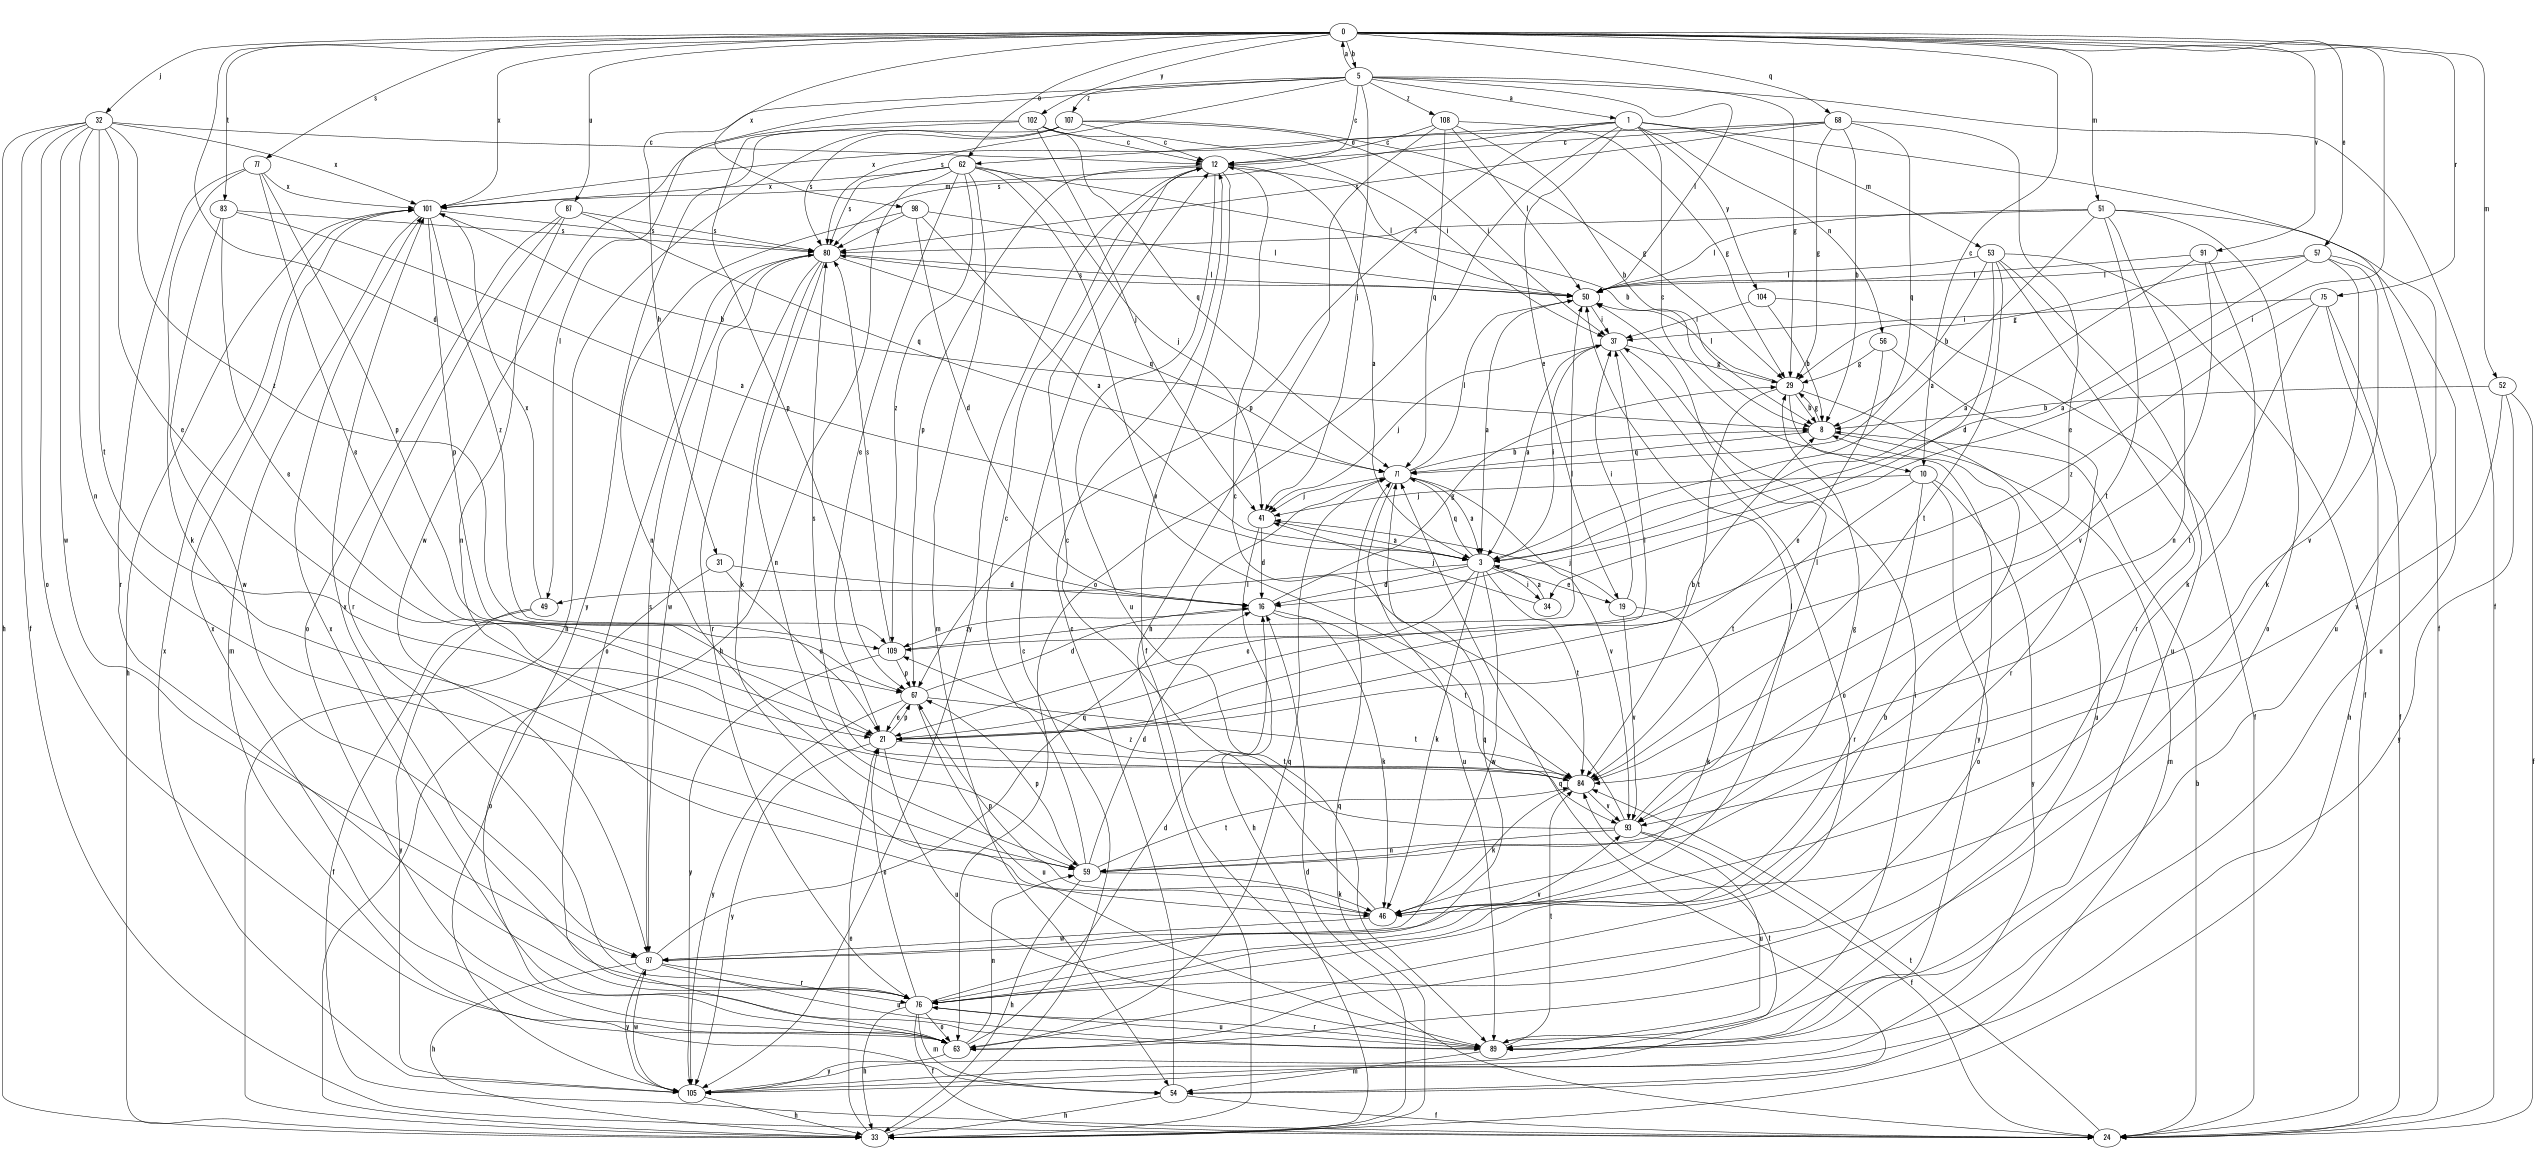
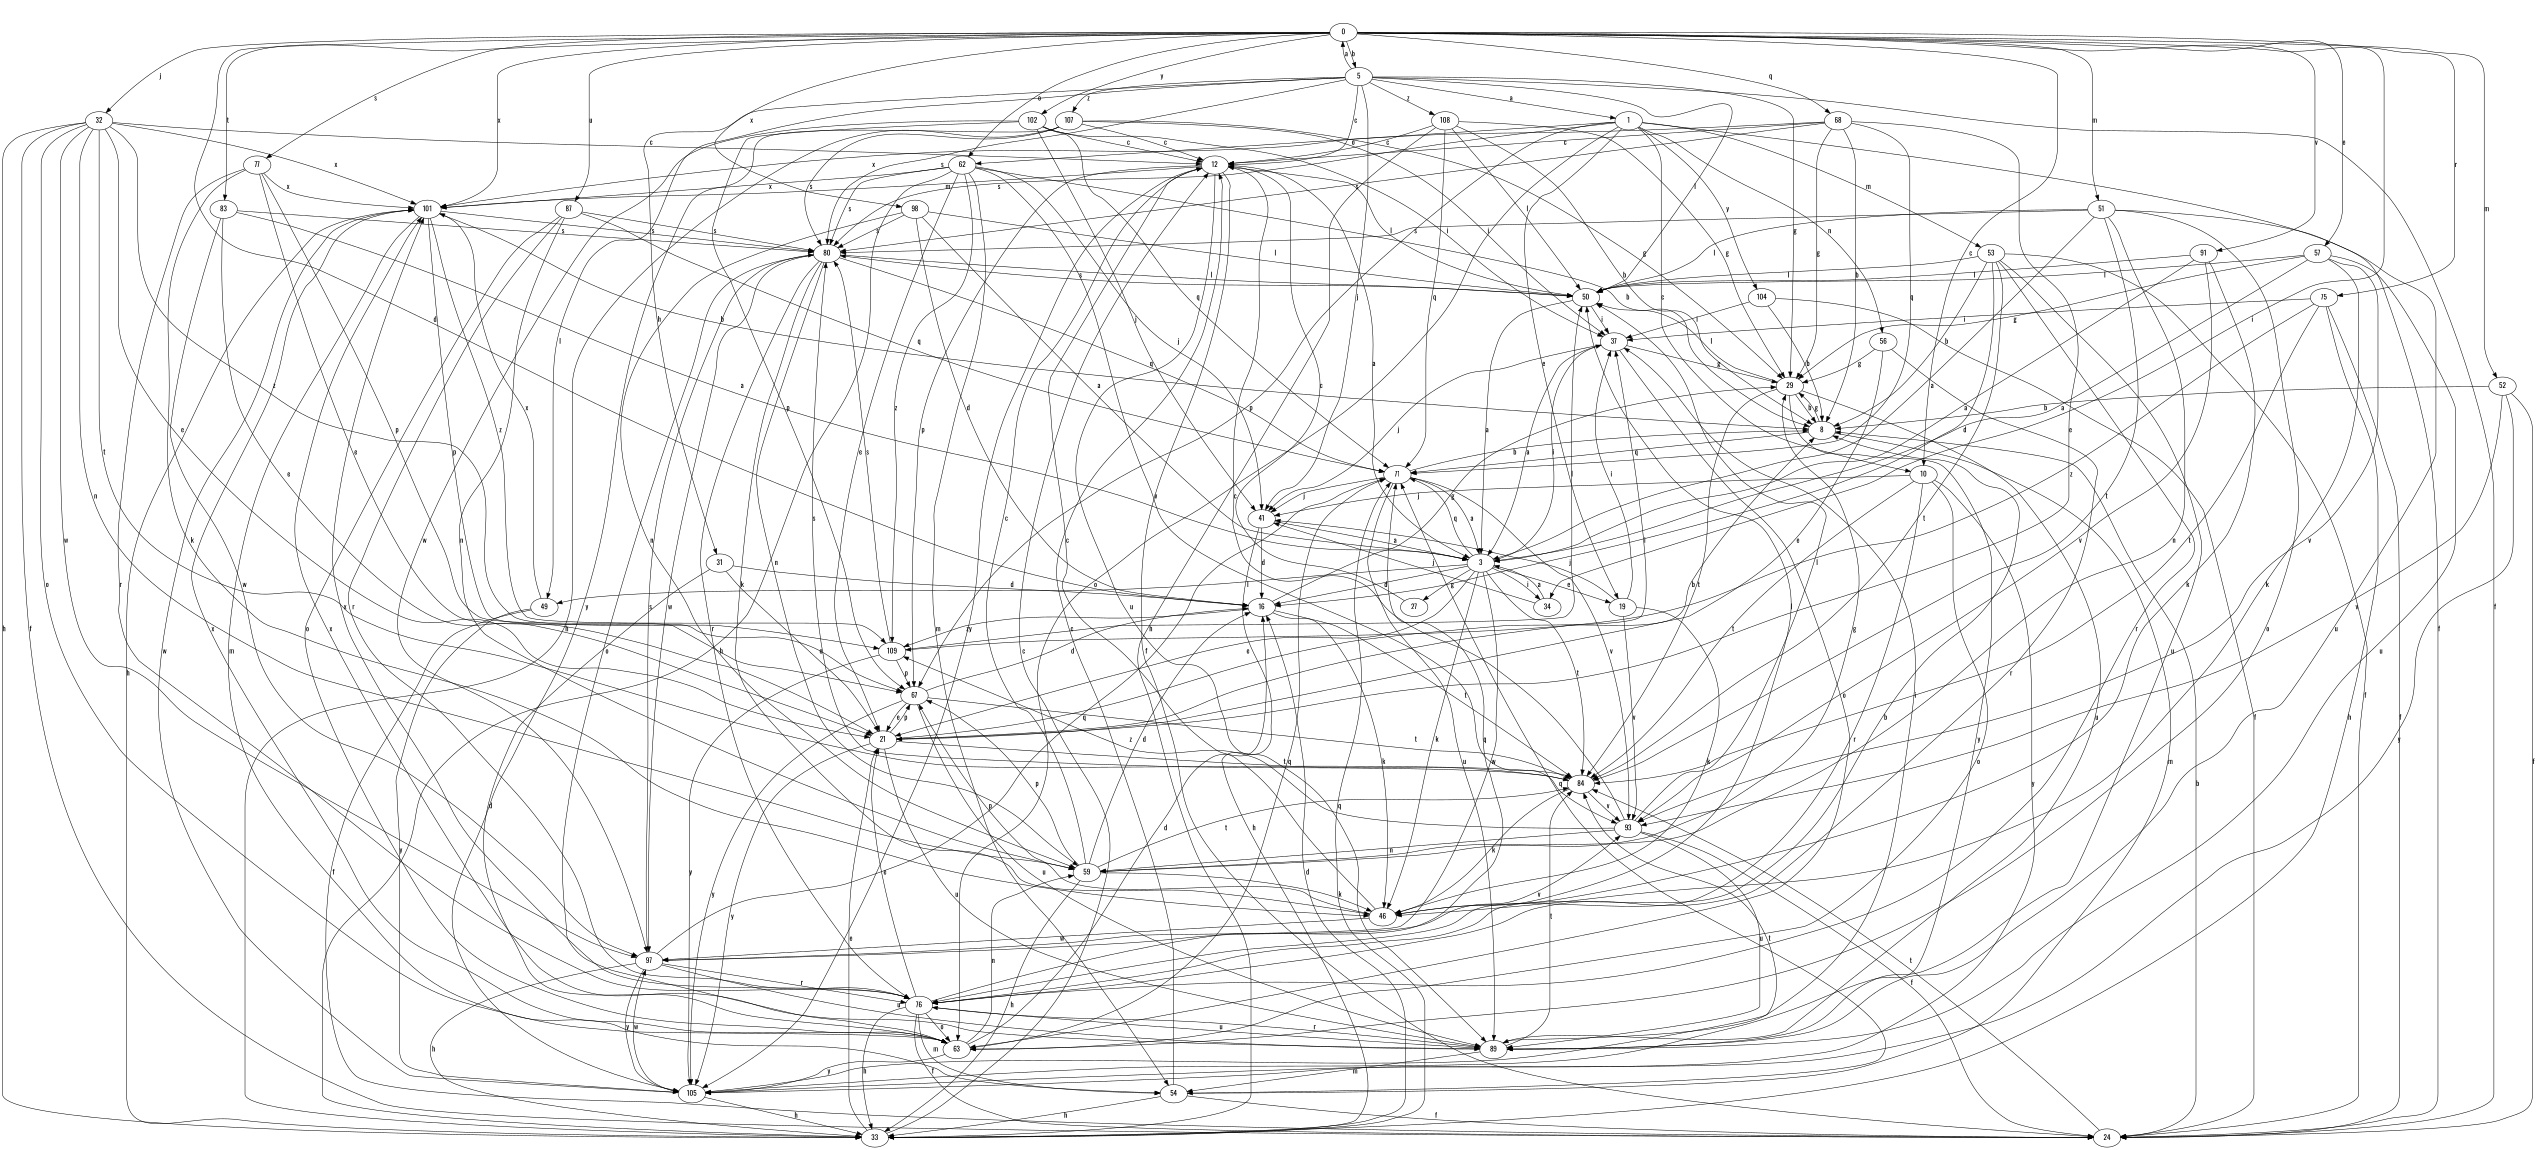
edge "71" -> "50": removed, label "l"
node "27": added
edge "105" -> "101": label "x" -> "w"
edge "31" -> "63": label "o" -> "d"
